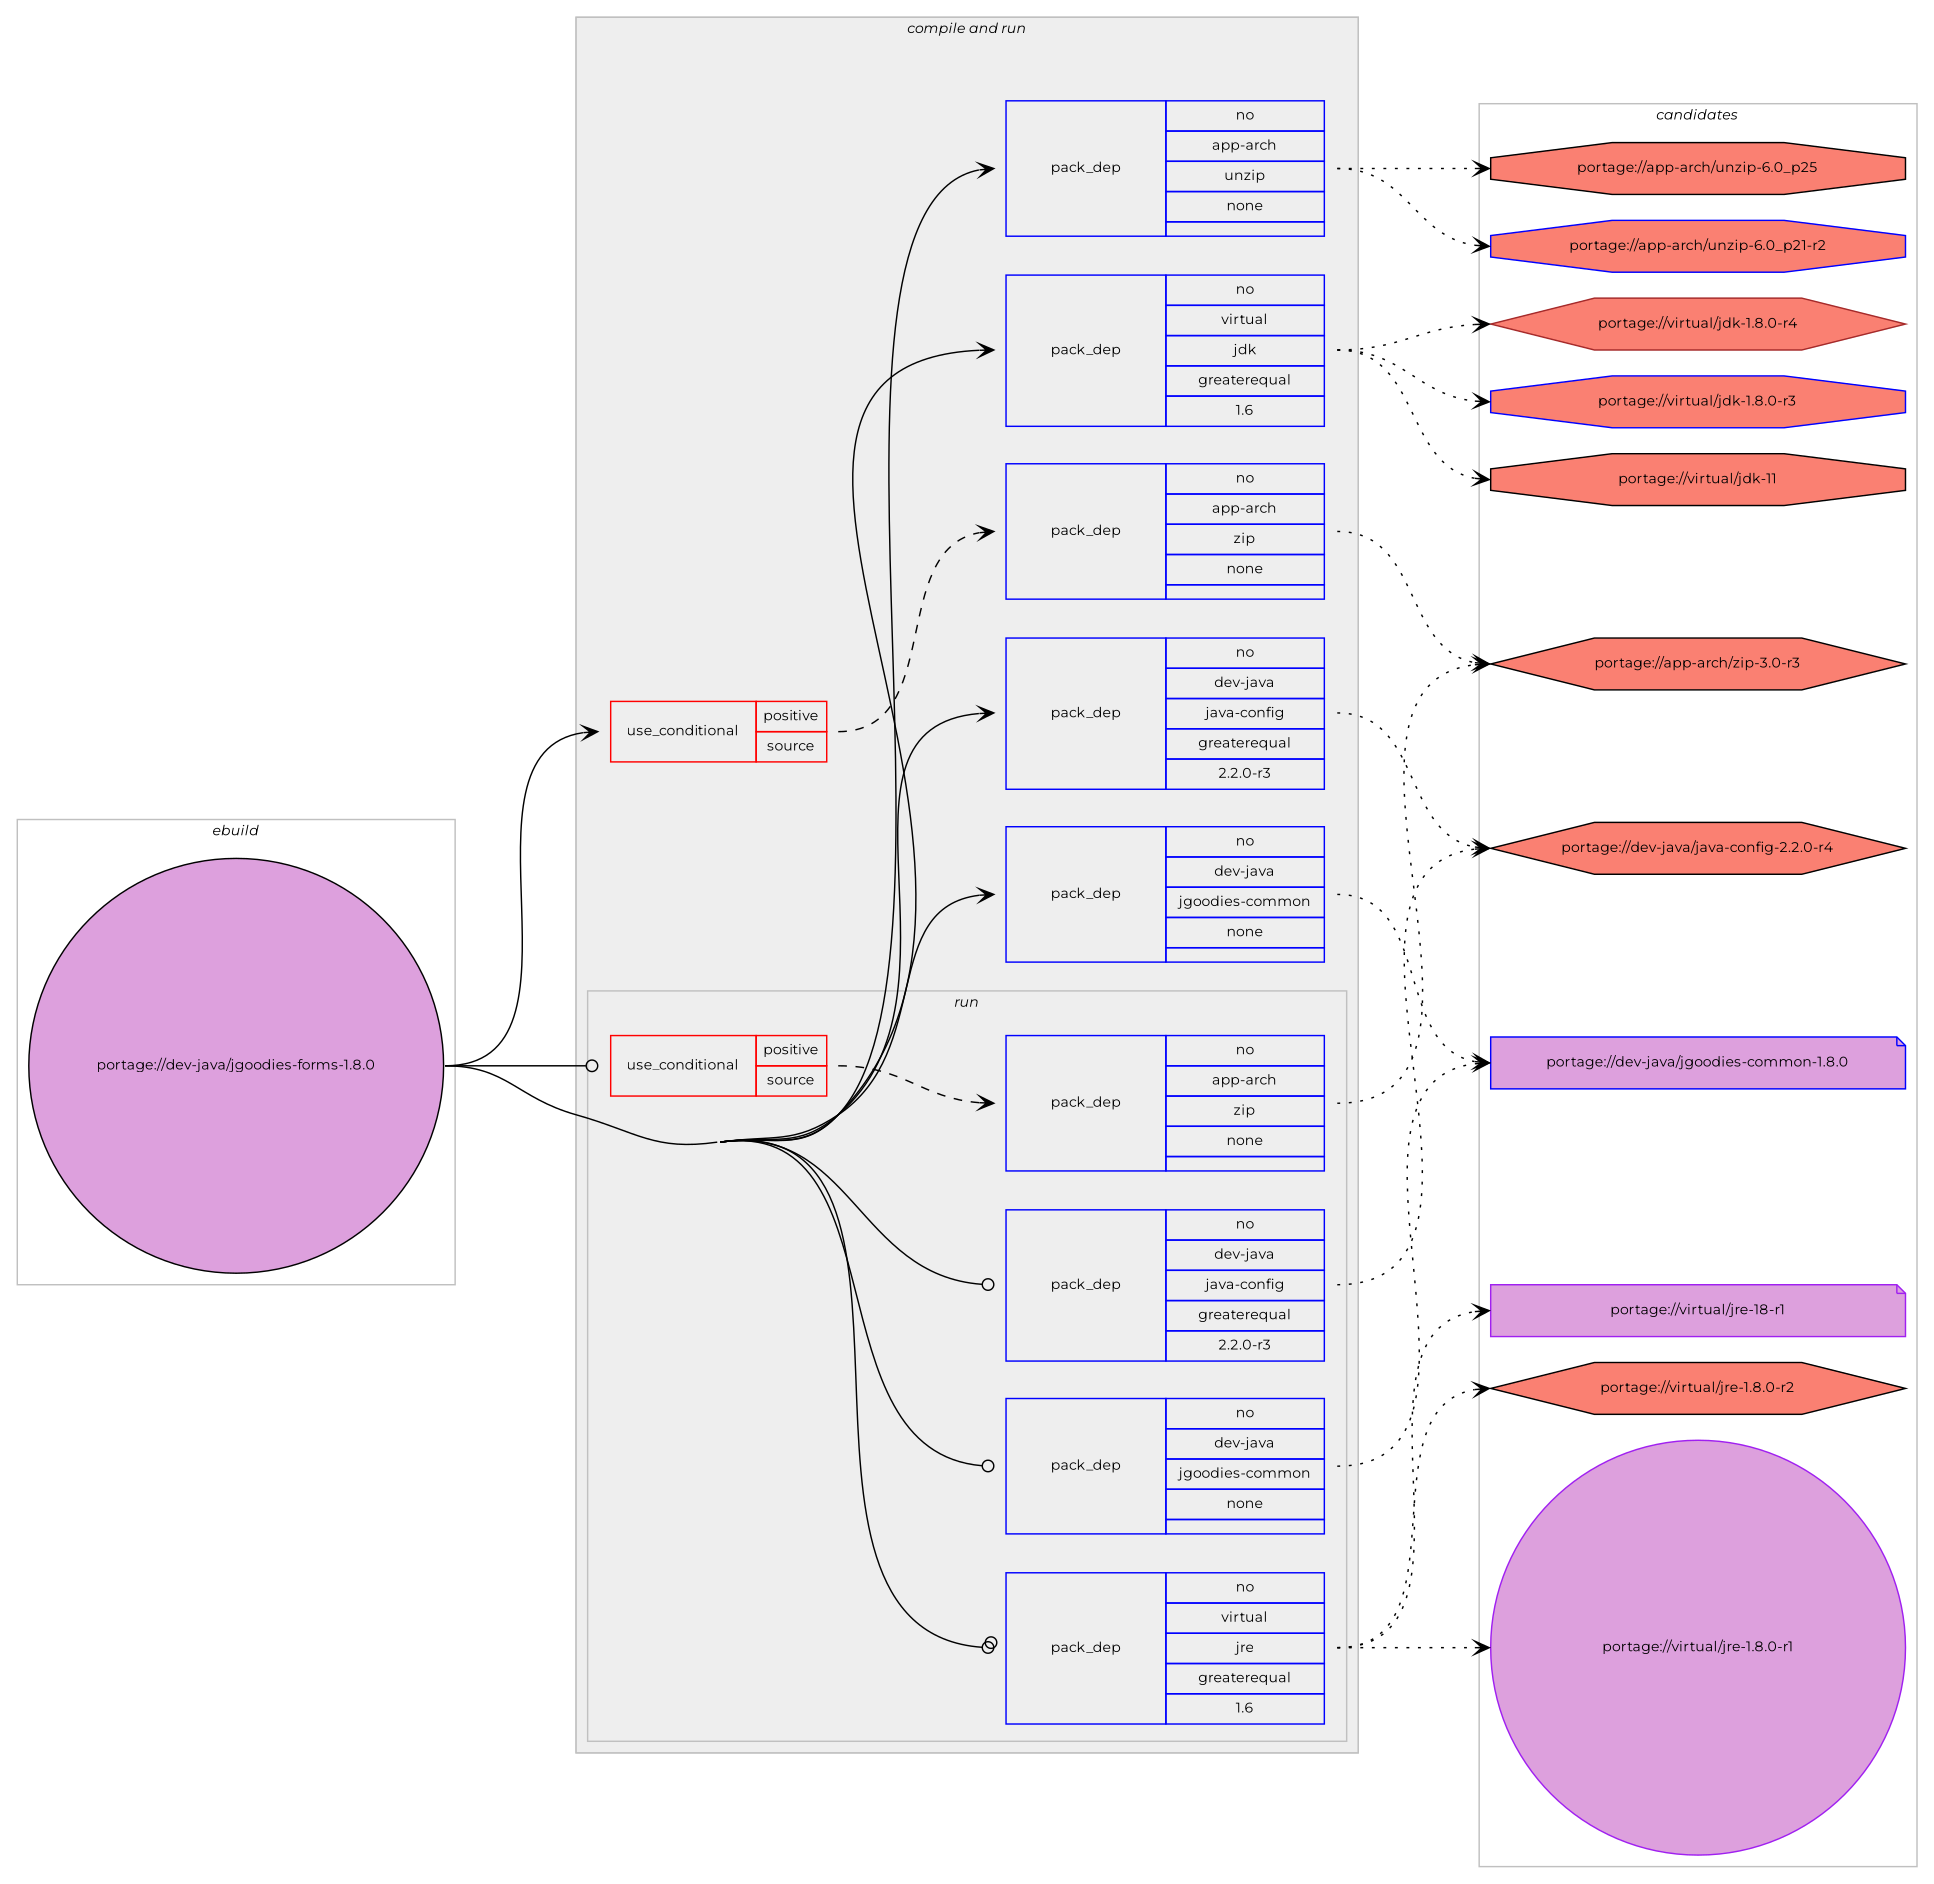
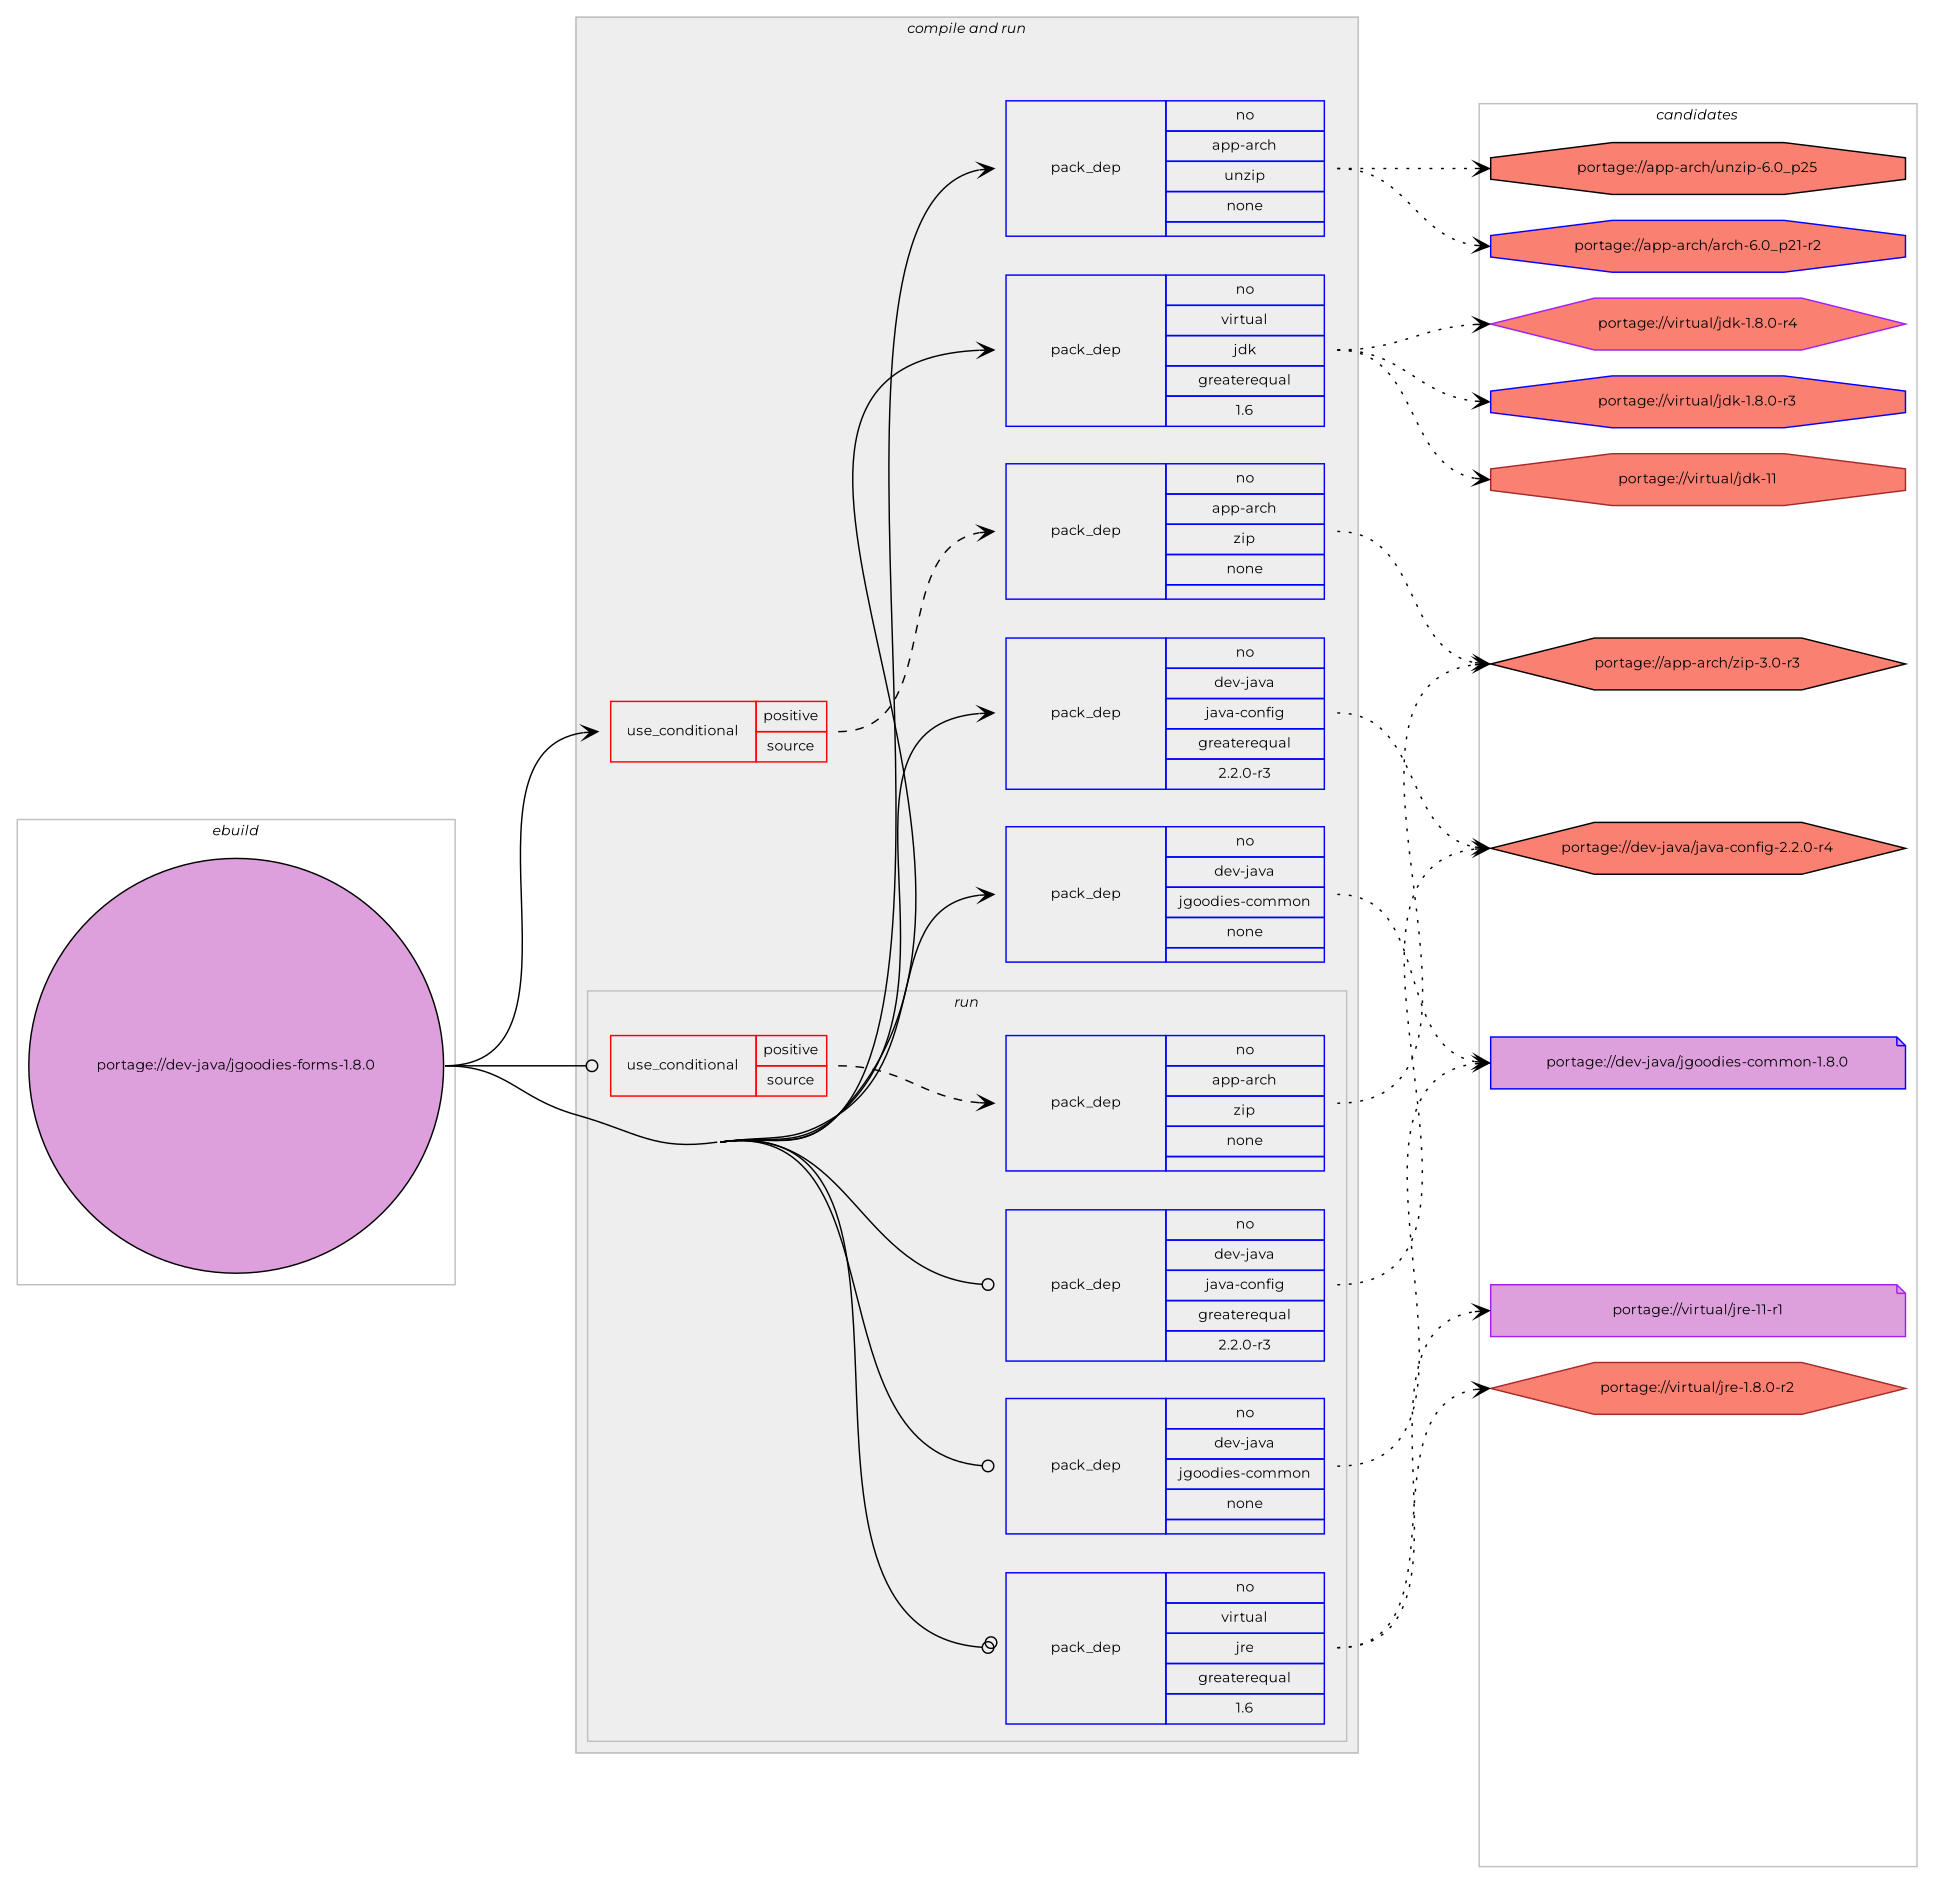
node "portage://app-arch/unzip-6.0_p21-r2": label "portage://app-arch/unzip-6.0_p21-r2" -> "portage://app-arch/arch-6.0_p21-r2"
node "portage://virtual/jdk-1.8.0-r4": color brown -> purple
node "portage://virtual/jdk-11": color black -> brown
node "portage://virtual/jre-18-r1": label "portage://virtual/jre-18-r1" -> "portage://virtual/jre-11-r1"
node "portage://virtual/jre-1.8.0-r2": color black -> brown
node "portage://virtual/jre-1.8.0-r1": removed
